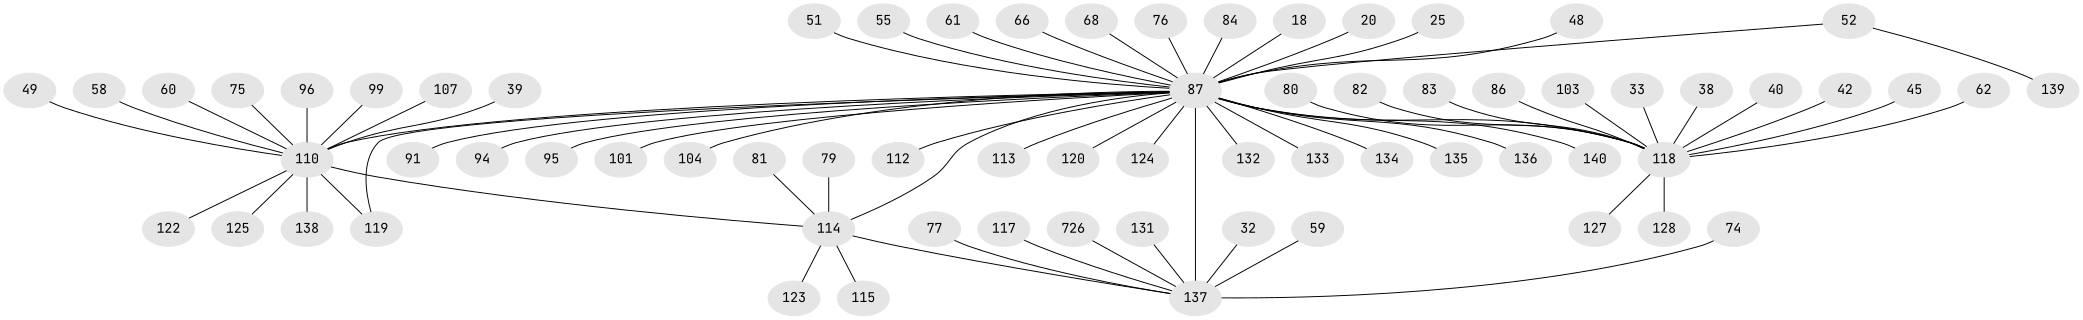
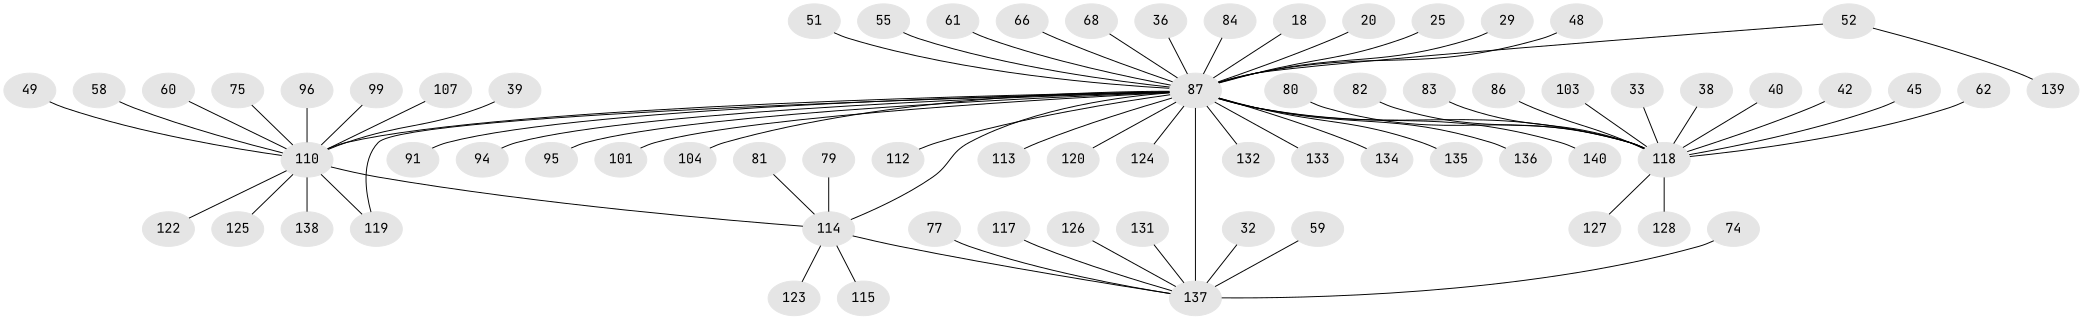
node "76": label "76" -> "36"
node "29": added
node "726": label "726" -> "126"
